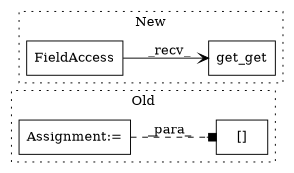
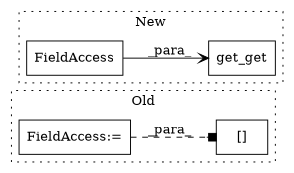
edge "FieldAccess" -> "get_get": label "_recv_" -> "_para_"
node "Assignment:=": label "Assignment:=" -> "FieldAccess:="
